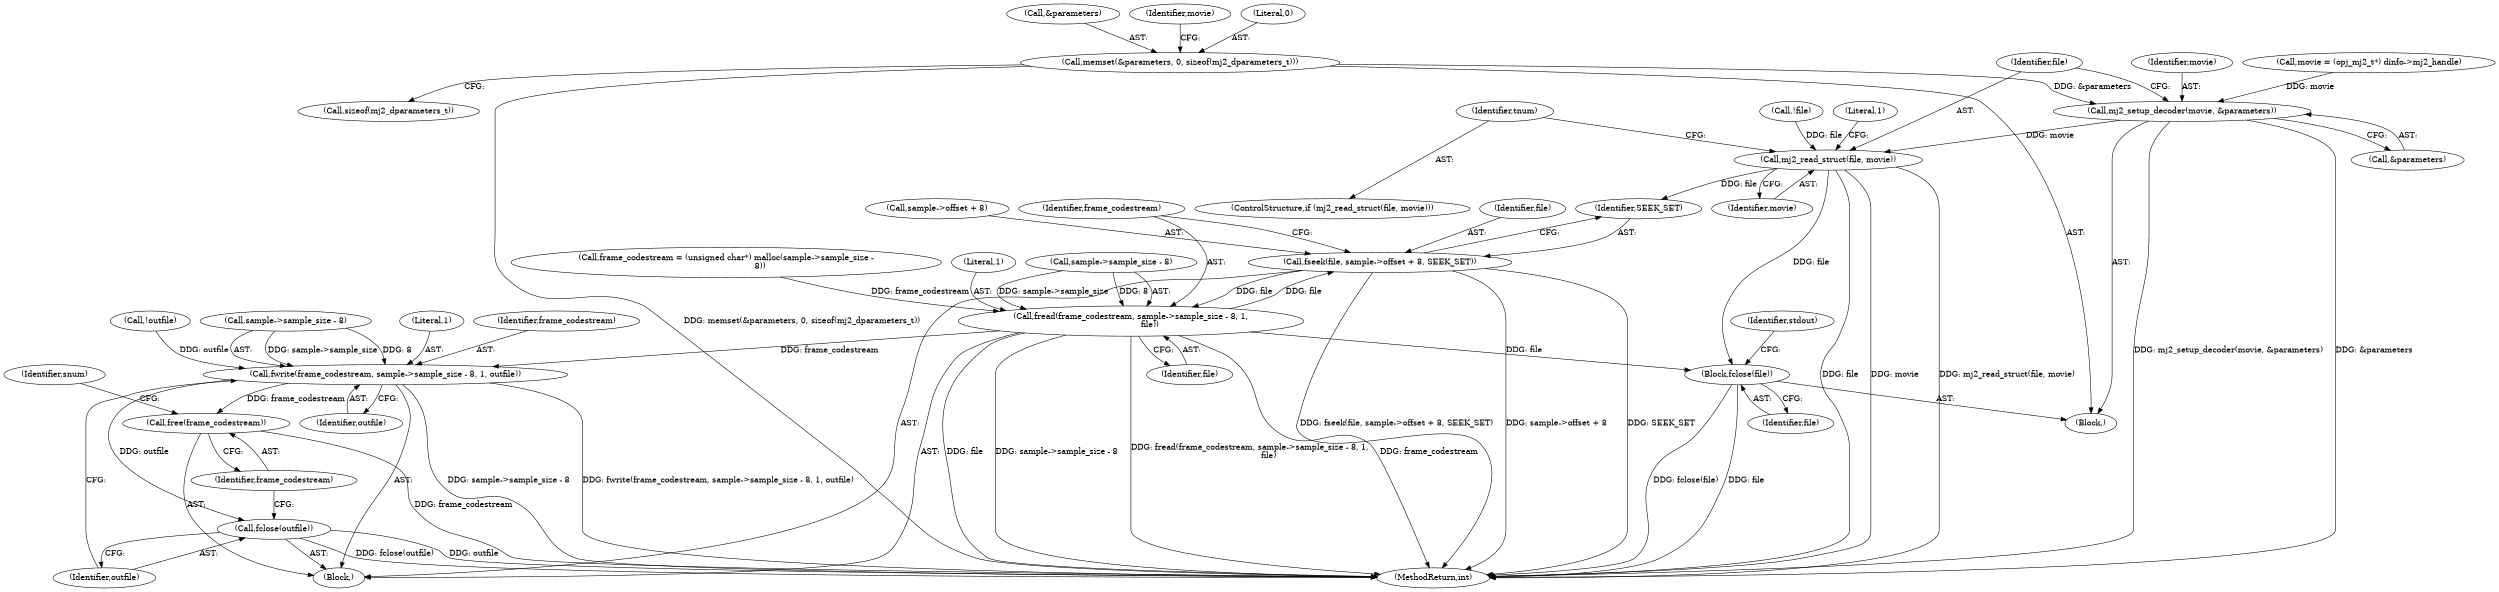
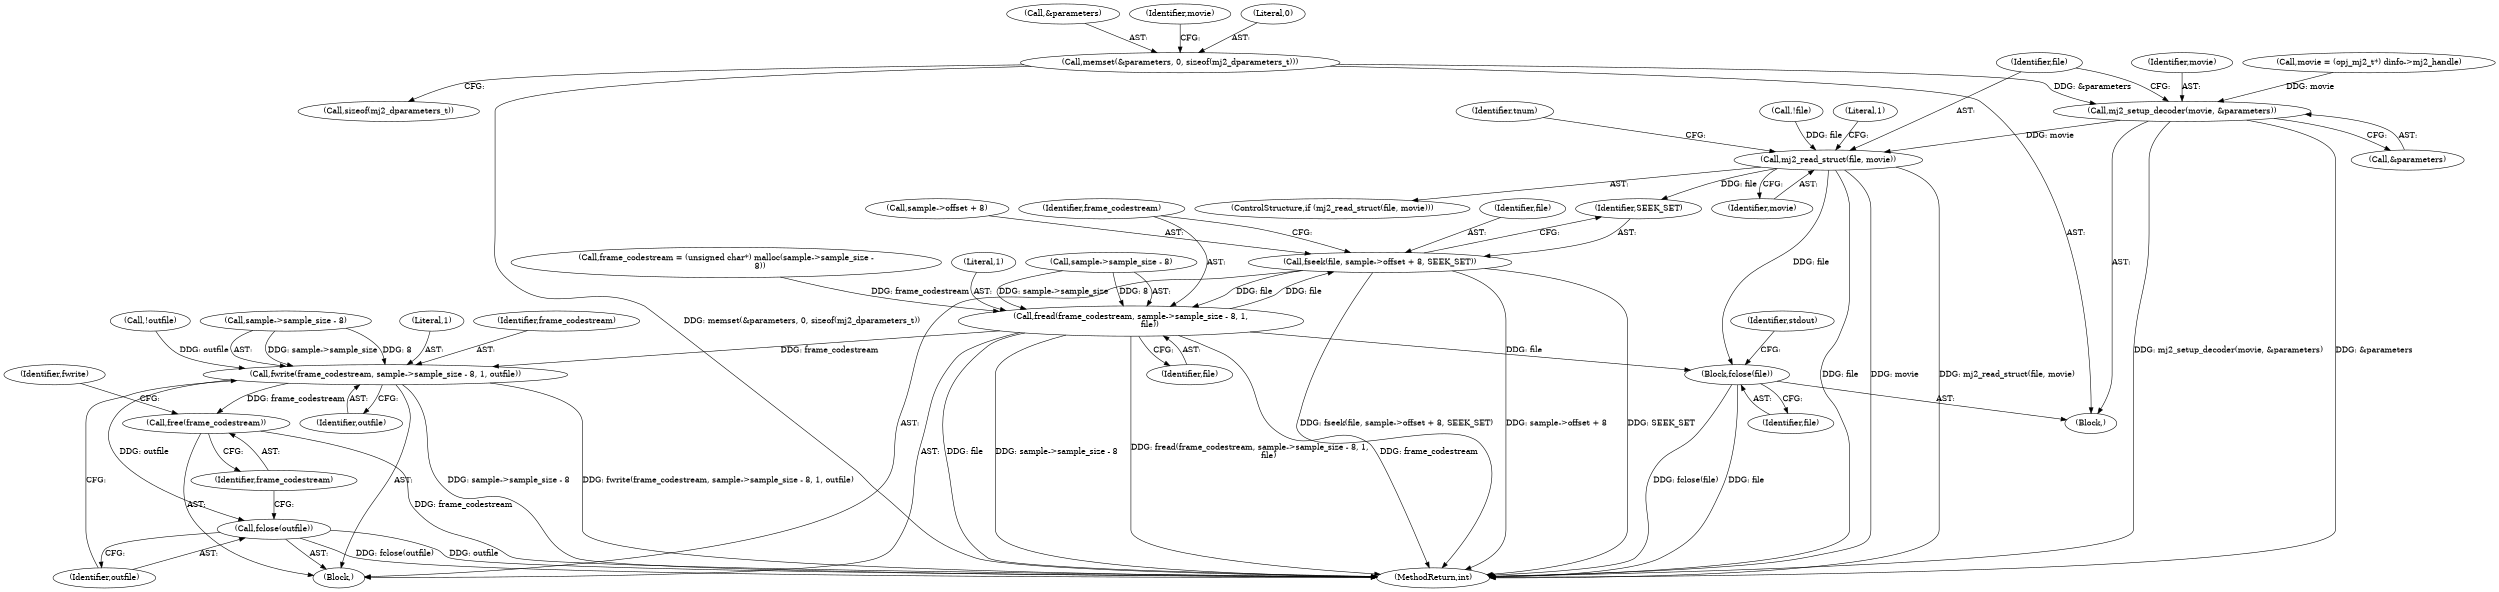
edge "(Identifier,tnum)" -> "(ControlStructure,if (mj2_read_struct(file, movie)))": now "(Call,mj2_read_struct(file, movie))" -> "(ControlStructure,if (mj2_read_struct(file, movie)))"
node "(Identifier,snum)": label "(Identifier,snum)" -> "(Identifier,fwrite)"
